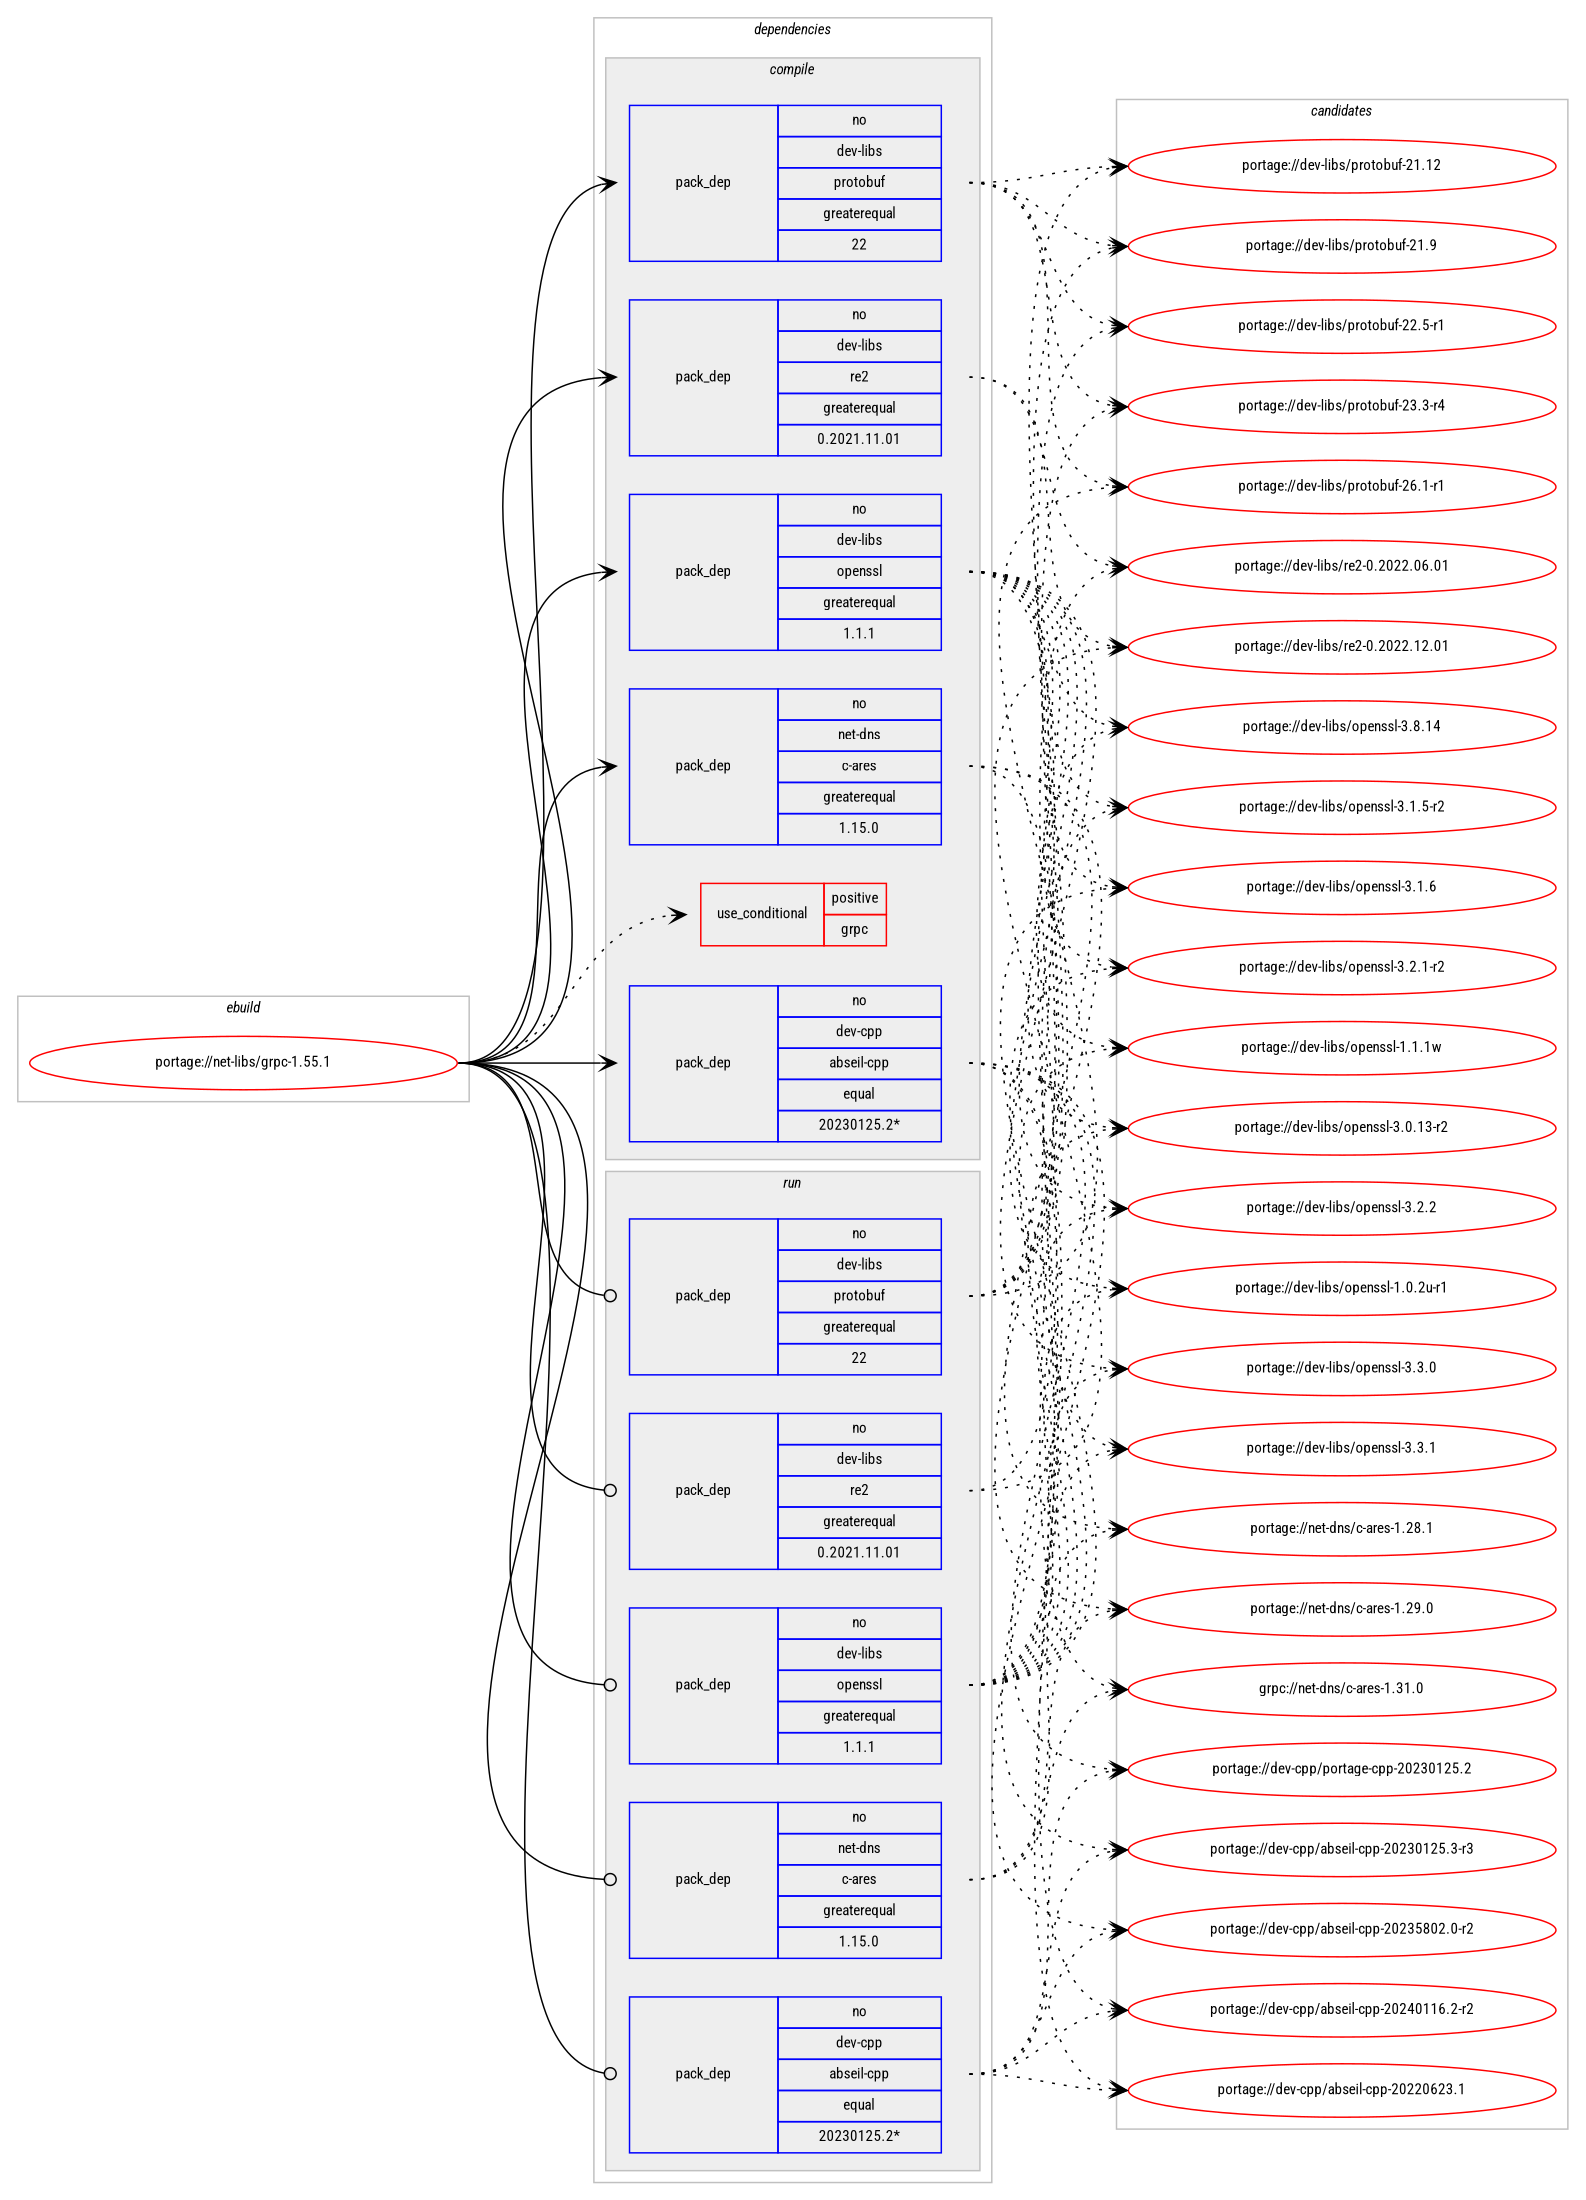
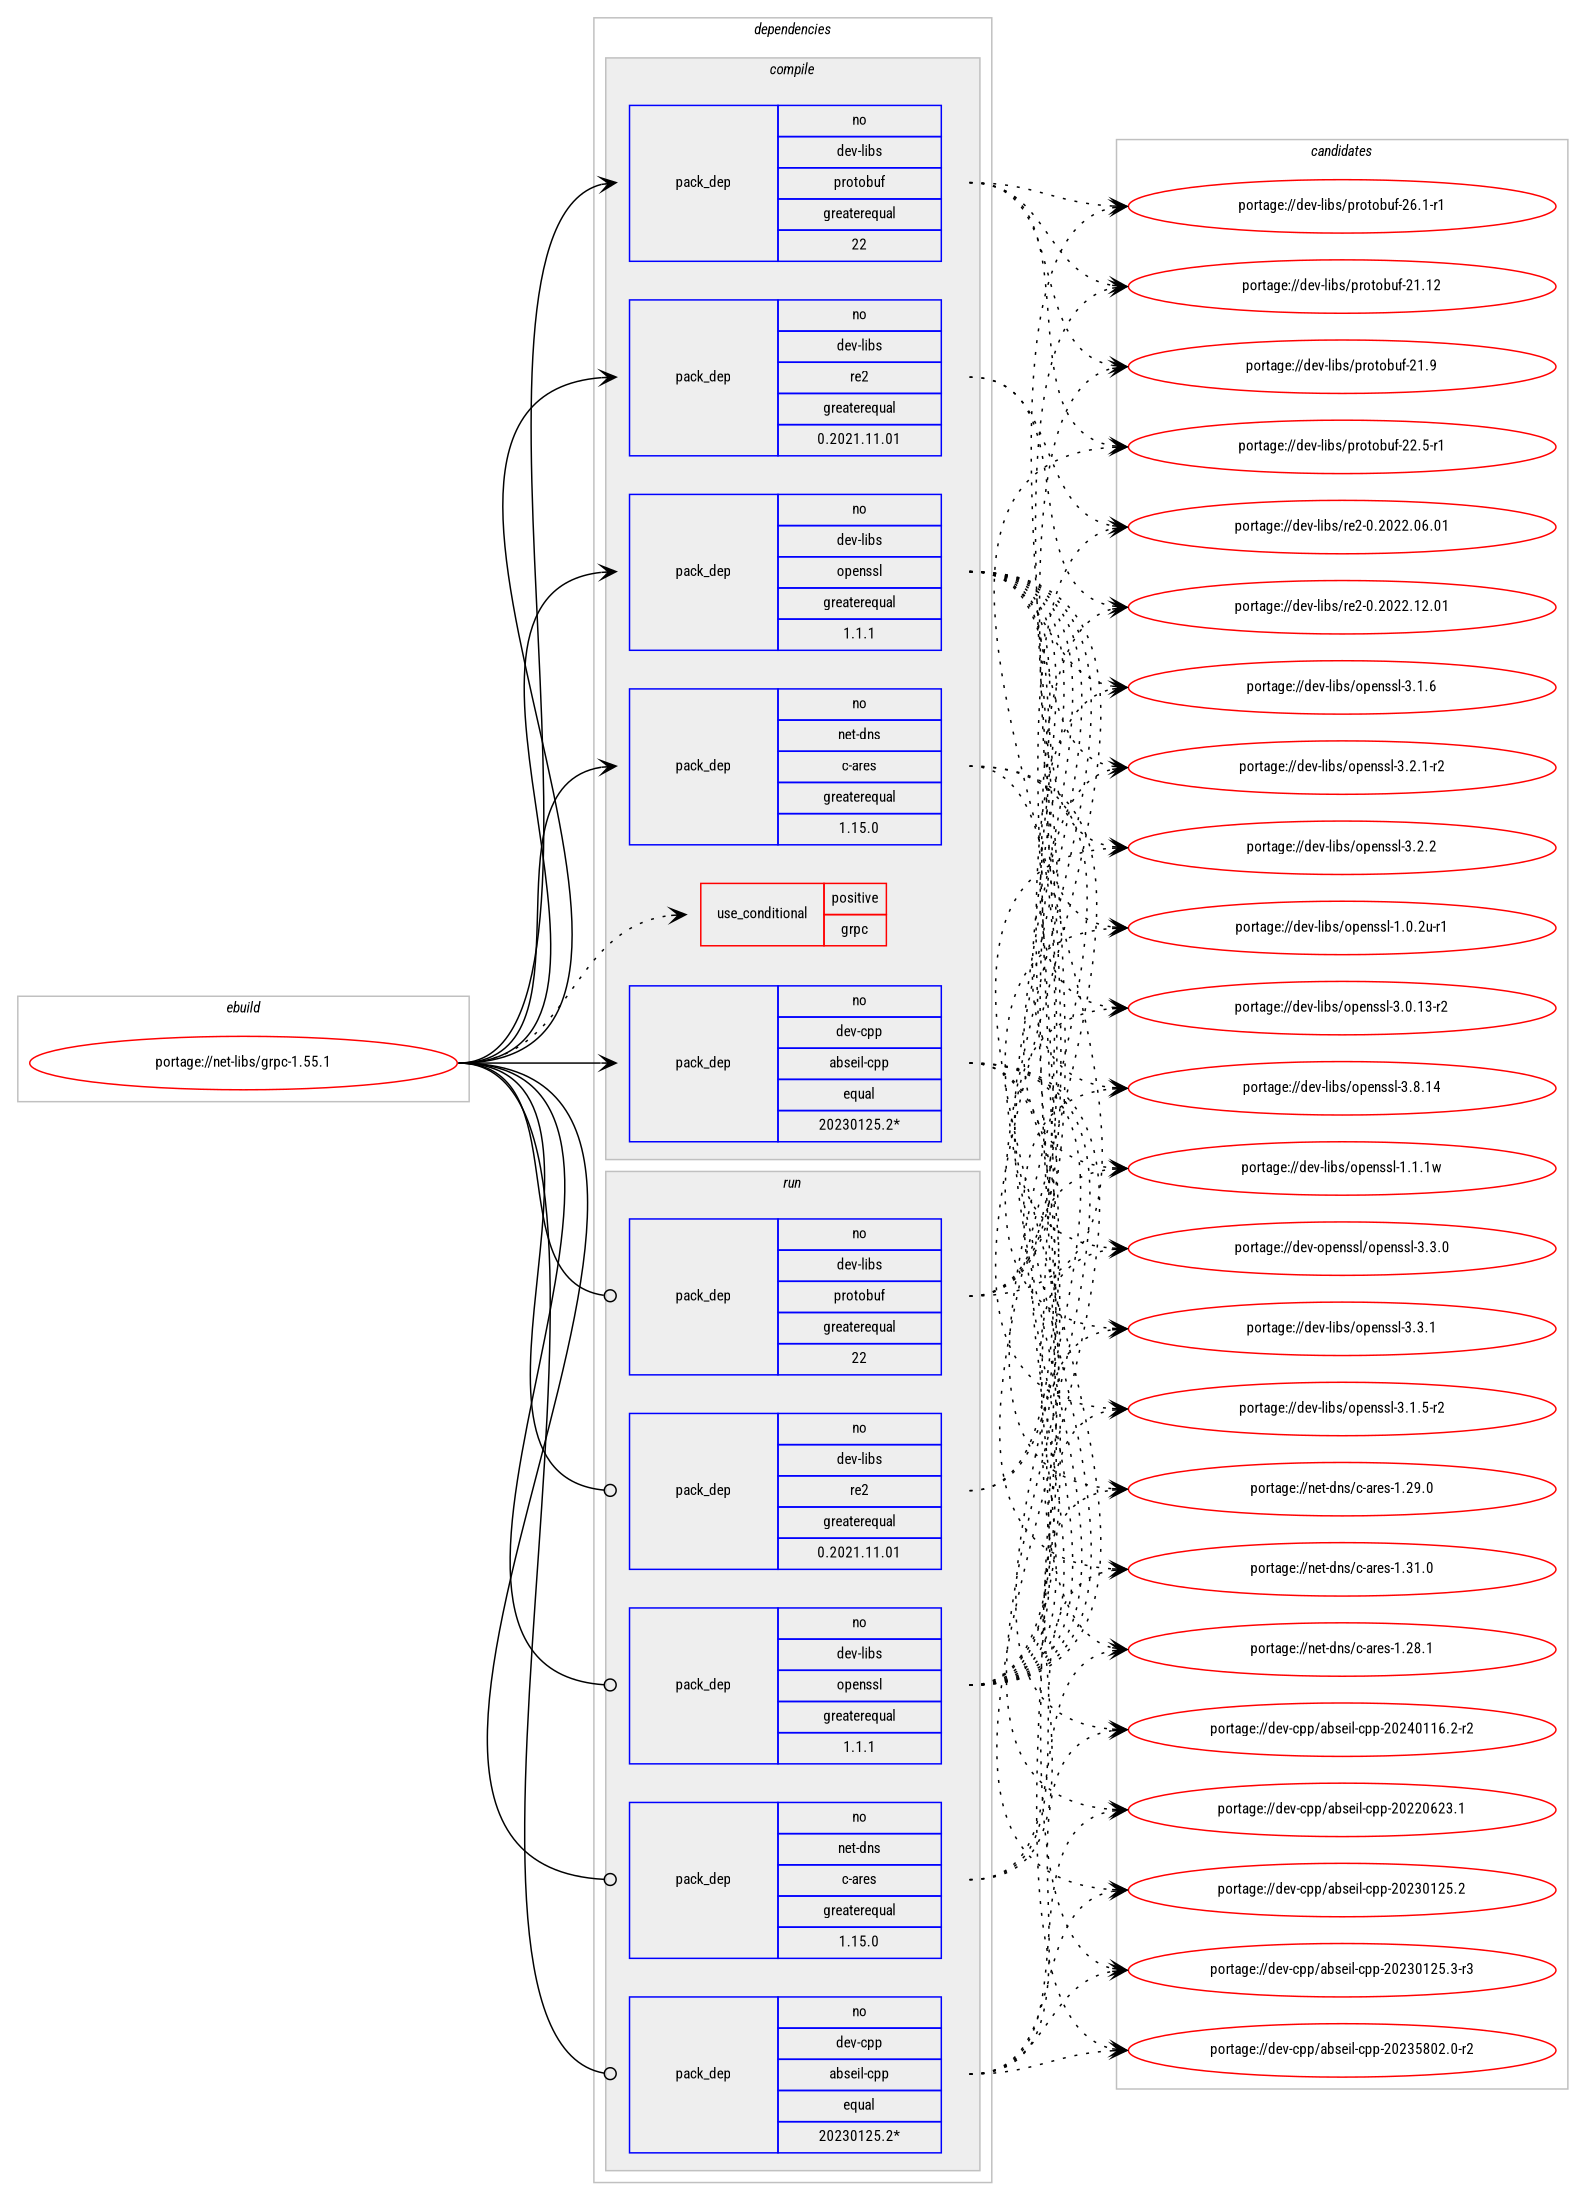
node "portage://dev-libs/protobuf-23.3-r4": removed
node "portage://dev-libs/openssl-3.3.0": label "portage://dev-libs/openssl-3.3.0" -> "portage://dev-openssl/openssl-3.3.0"
node "grpc://net-dns/c-ares-1.31.0": label "grpc://net-dns/c-ares-1.31.0" -> "portage://net-dns/c-ares-1.31.0"
node "portage://dev-cpp/portage-cpp-20230125.2": label "portage://dev-cpp/portage-cpp-20230125.2" -> "portage://dev-cpp/abseil-cpp-20230125.2"
